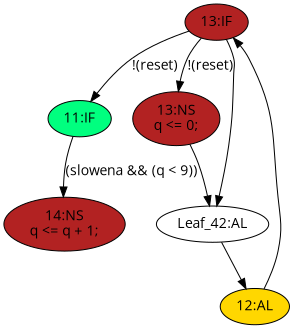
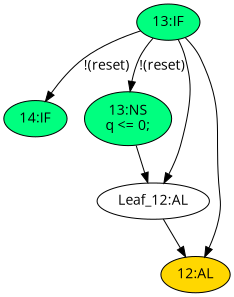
node "13:IF": fillcolor firebrick -> springgreen
node "11:IF": label "11:IF" -> "14:IF"
node "13:NS q <= 0;": fillcolor firebrick -> springgreen
edge "12:AL" -> "13:IF": reversed
node "14:NS q <= q + 1;": removed
node "Leaf_42:AL": label "Leaf_42:AL" -> "Leaf_12:AL"
